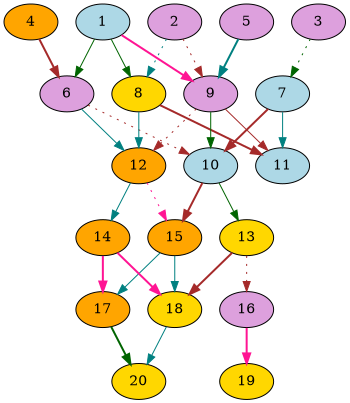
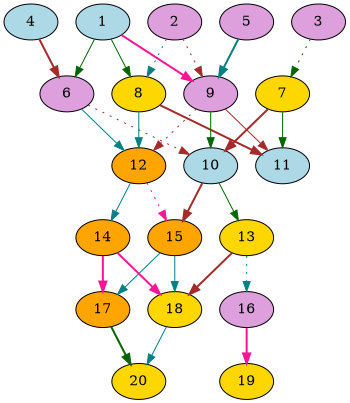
node "4": fillcolor orange -> lightblue
node "7": fillcolor lightblue -> gold
edge "7" -> "11": color teal -> darkgreen
edge "13" -> "16": color brown -> teal
